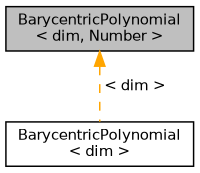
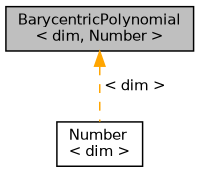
node "BarycentricPolynomial < dim >": label "BarycentricPolynomial < dim >" -> "Number < dim >"
